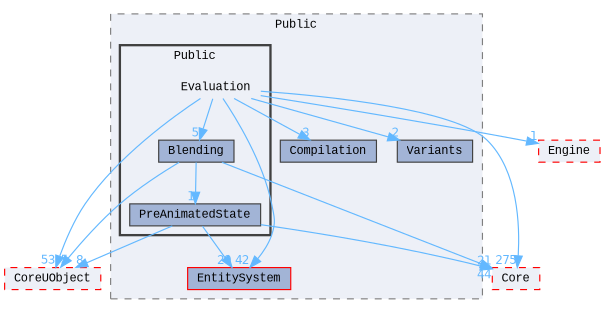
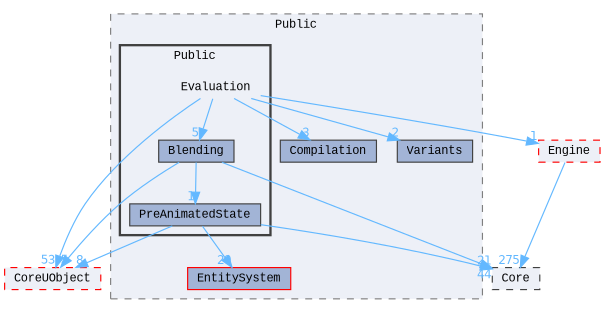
edge "Evaluation" -> "Core": now "Engine" -> "Core"
edge "Evaluation" -> "EntitySystem": removed
node "Core": color red -> grey25
